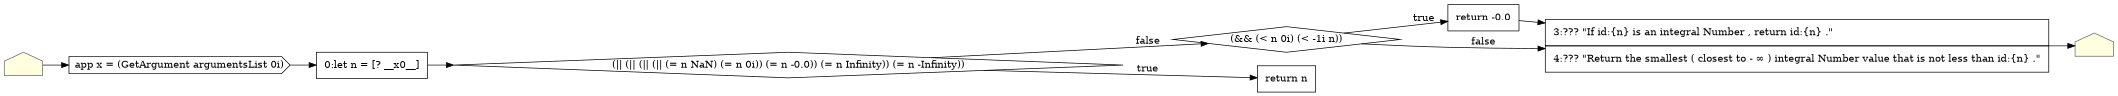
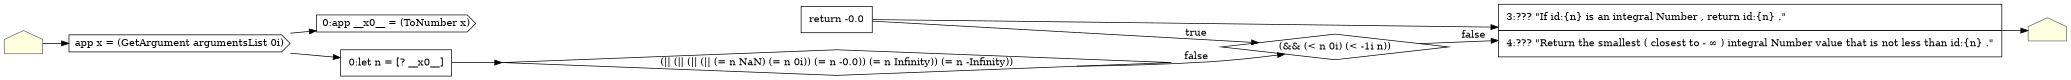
node "0:app __x0__ = (ToNumber x)": added
edge "(&& (< n 0i) (< -1i n))" -> "return -0.0": reversed
node "return n": removed
